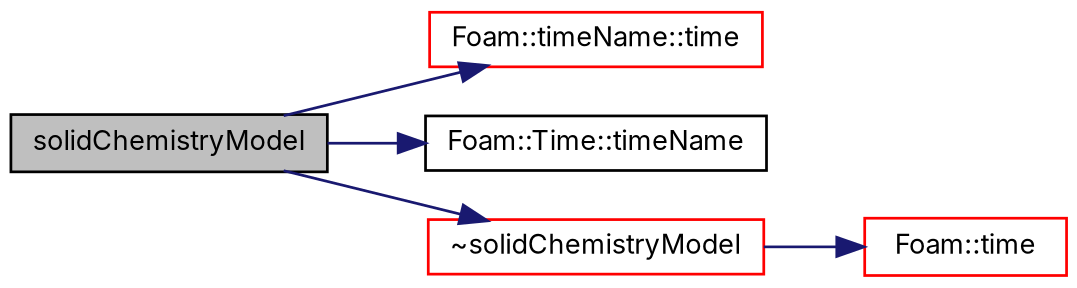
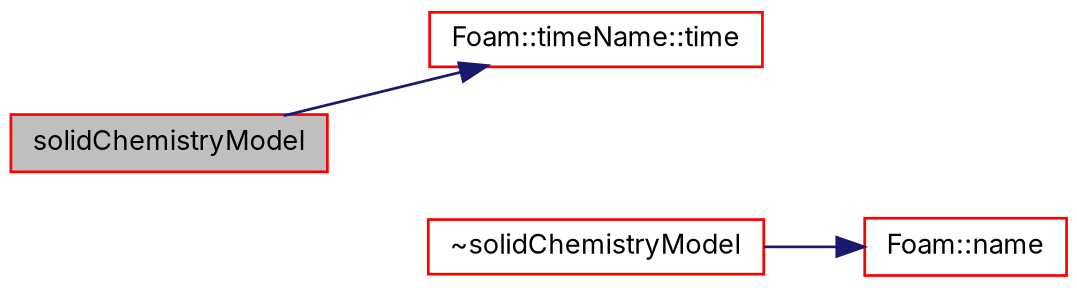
node "solidChemistryModel": color black -> red
node "Foam::Time::timeName": removed
edge "solidChemistryModel" -> "~solidChemistryModel": removed
node "Foam::time": label "Foam::time" -> "Foam::name"
